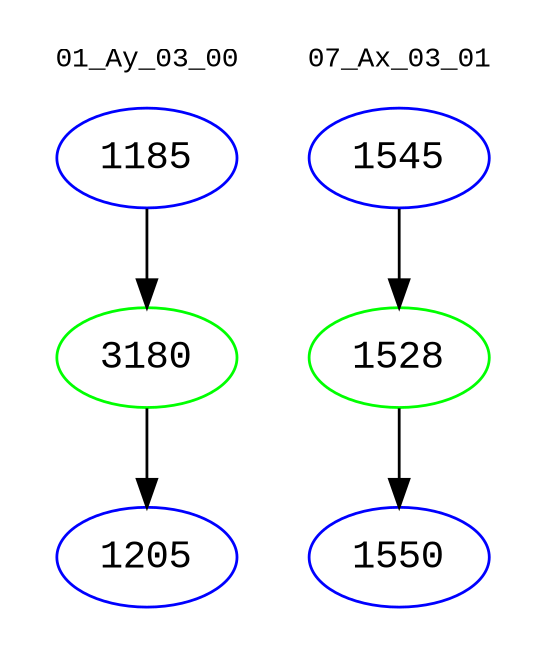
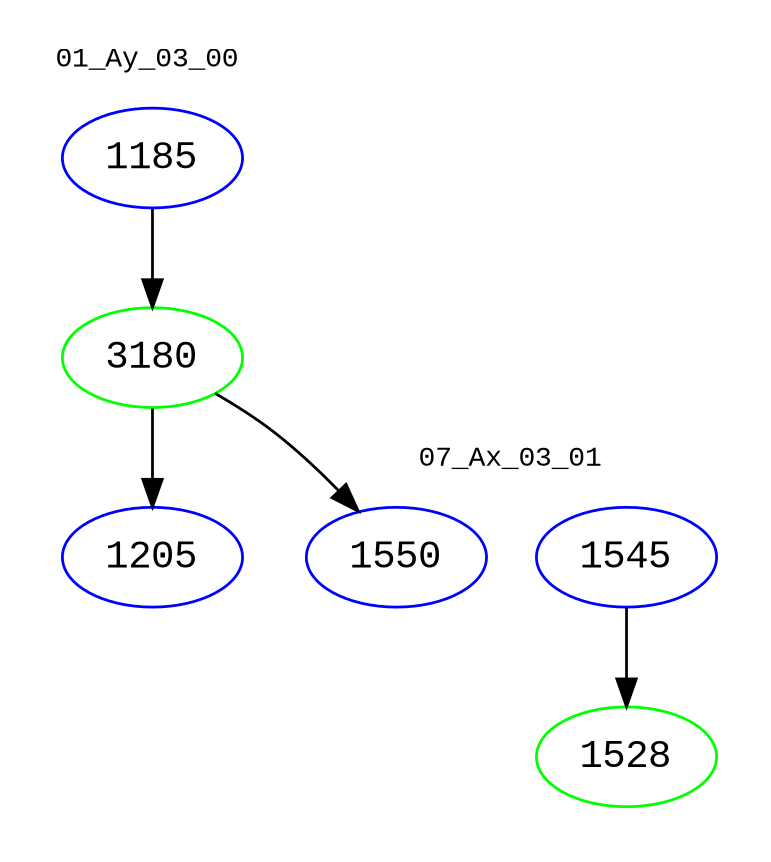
edge "1528" -> "1550": now "3180" -> "1550"
